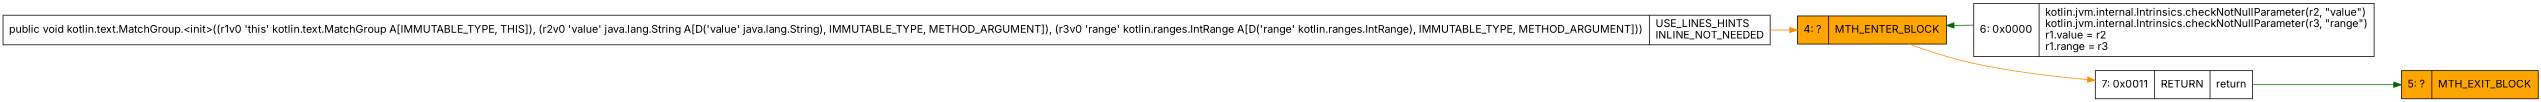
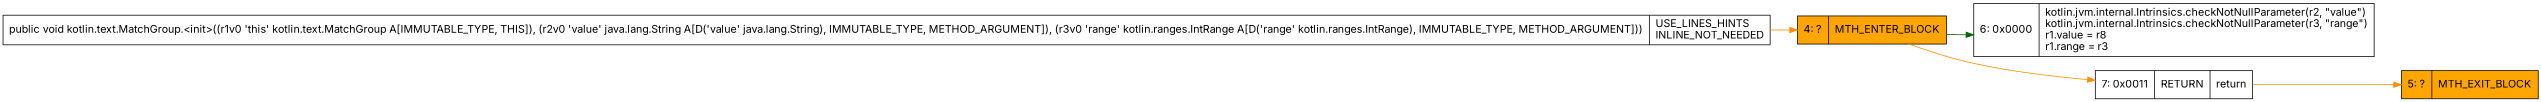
edge "6: 0x0000" -> "4: ?": reversed
node "6: 0x0000": text "r1.value = r2" -> "r1.value = r8"
edge "7: 0x0011" -> "5: ?": color darkgreen -> darkorange
